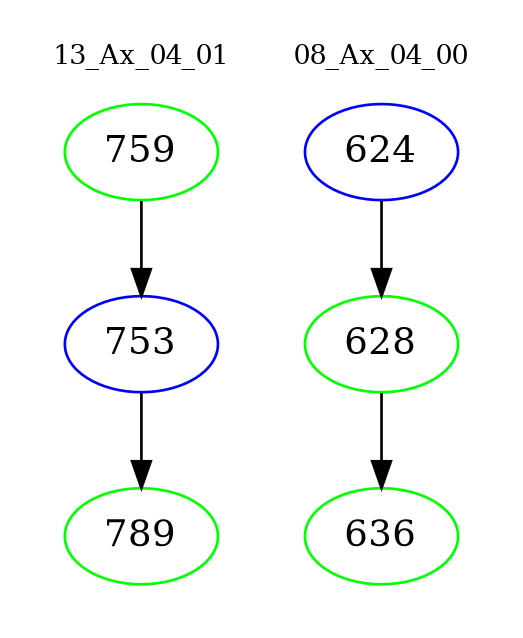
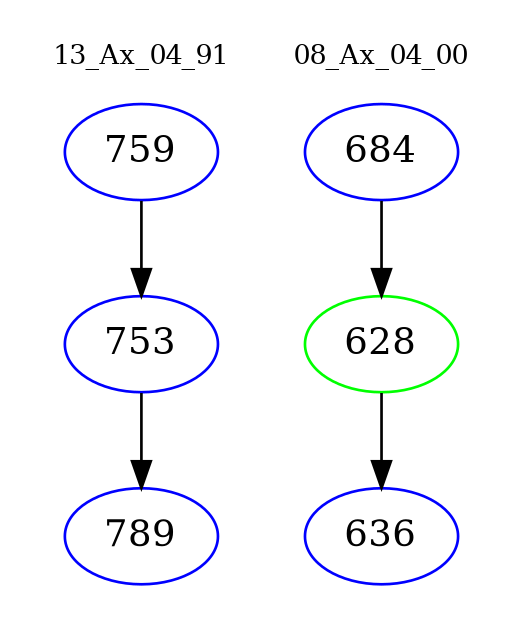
cluster "13_Ax_04_01": label "13_Ax_04_01" -> "13_Ax_04_91"
node "759": color green -> blue
node "624": label "624" -> "684"
node "789": color green -> blue
node "636": color green -> blue
